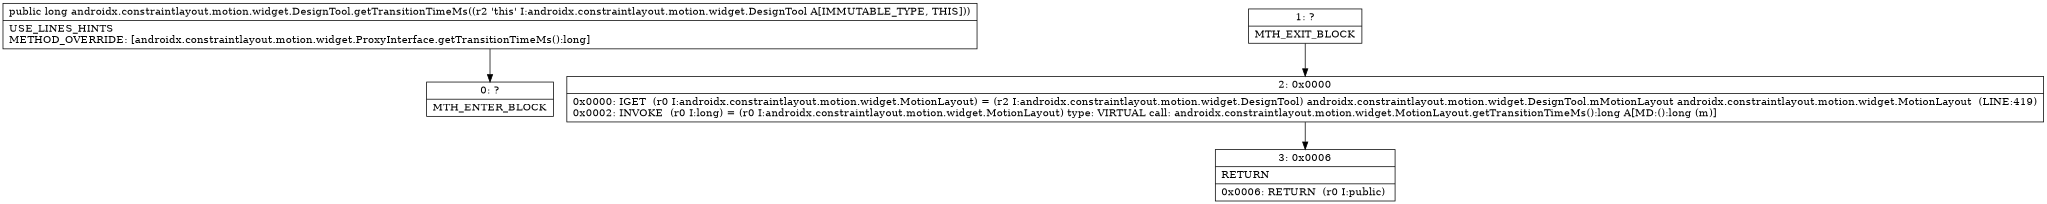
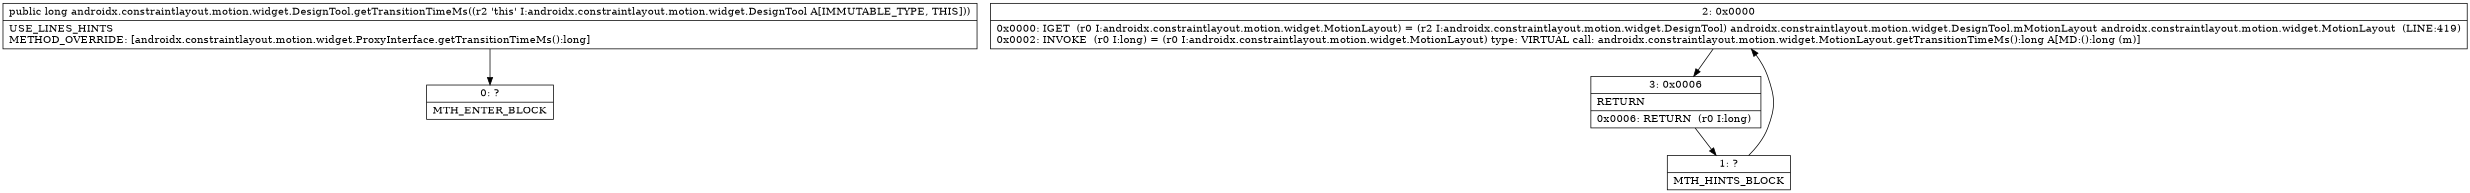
node "1: ?": text "MTH_EXIT_BLOCK" -> "MTH_HINTS_BLOCK"
edge "3: 0x0006" -> "1: ?": added
node "3: 0x0006": text "0x0006: RETURN  (r0 I:public)" -> "0x0006: RETURN  (r0 I:long)"
